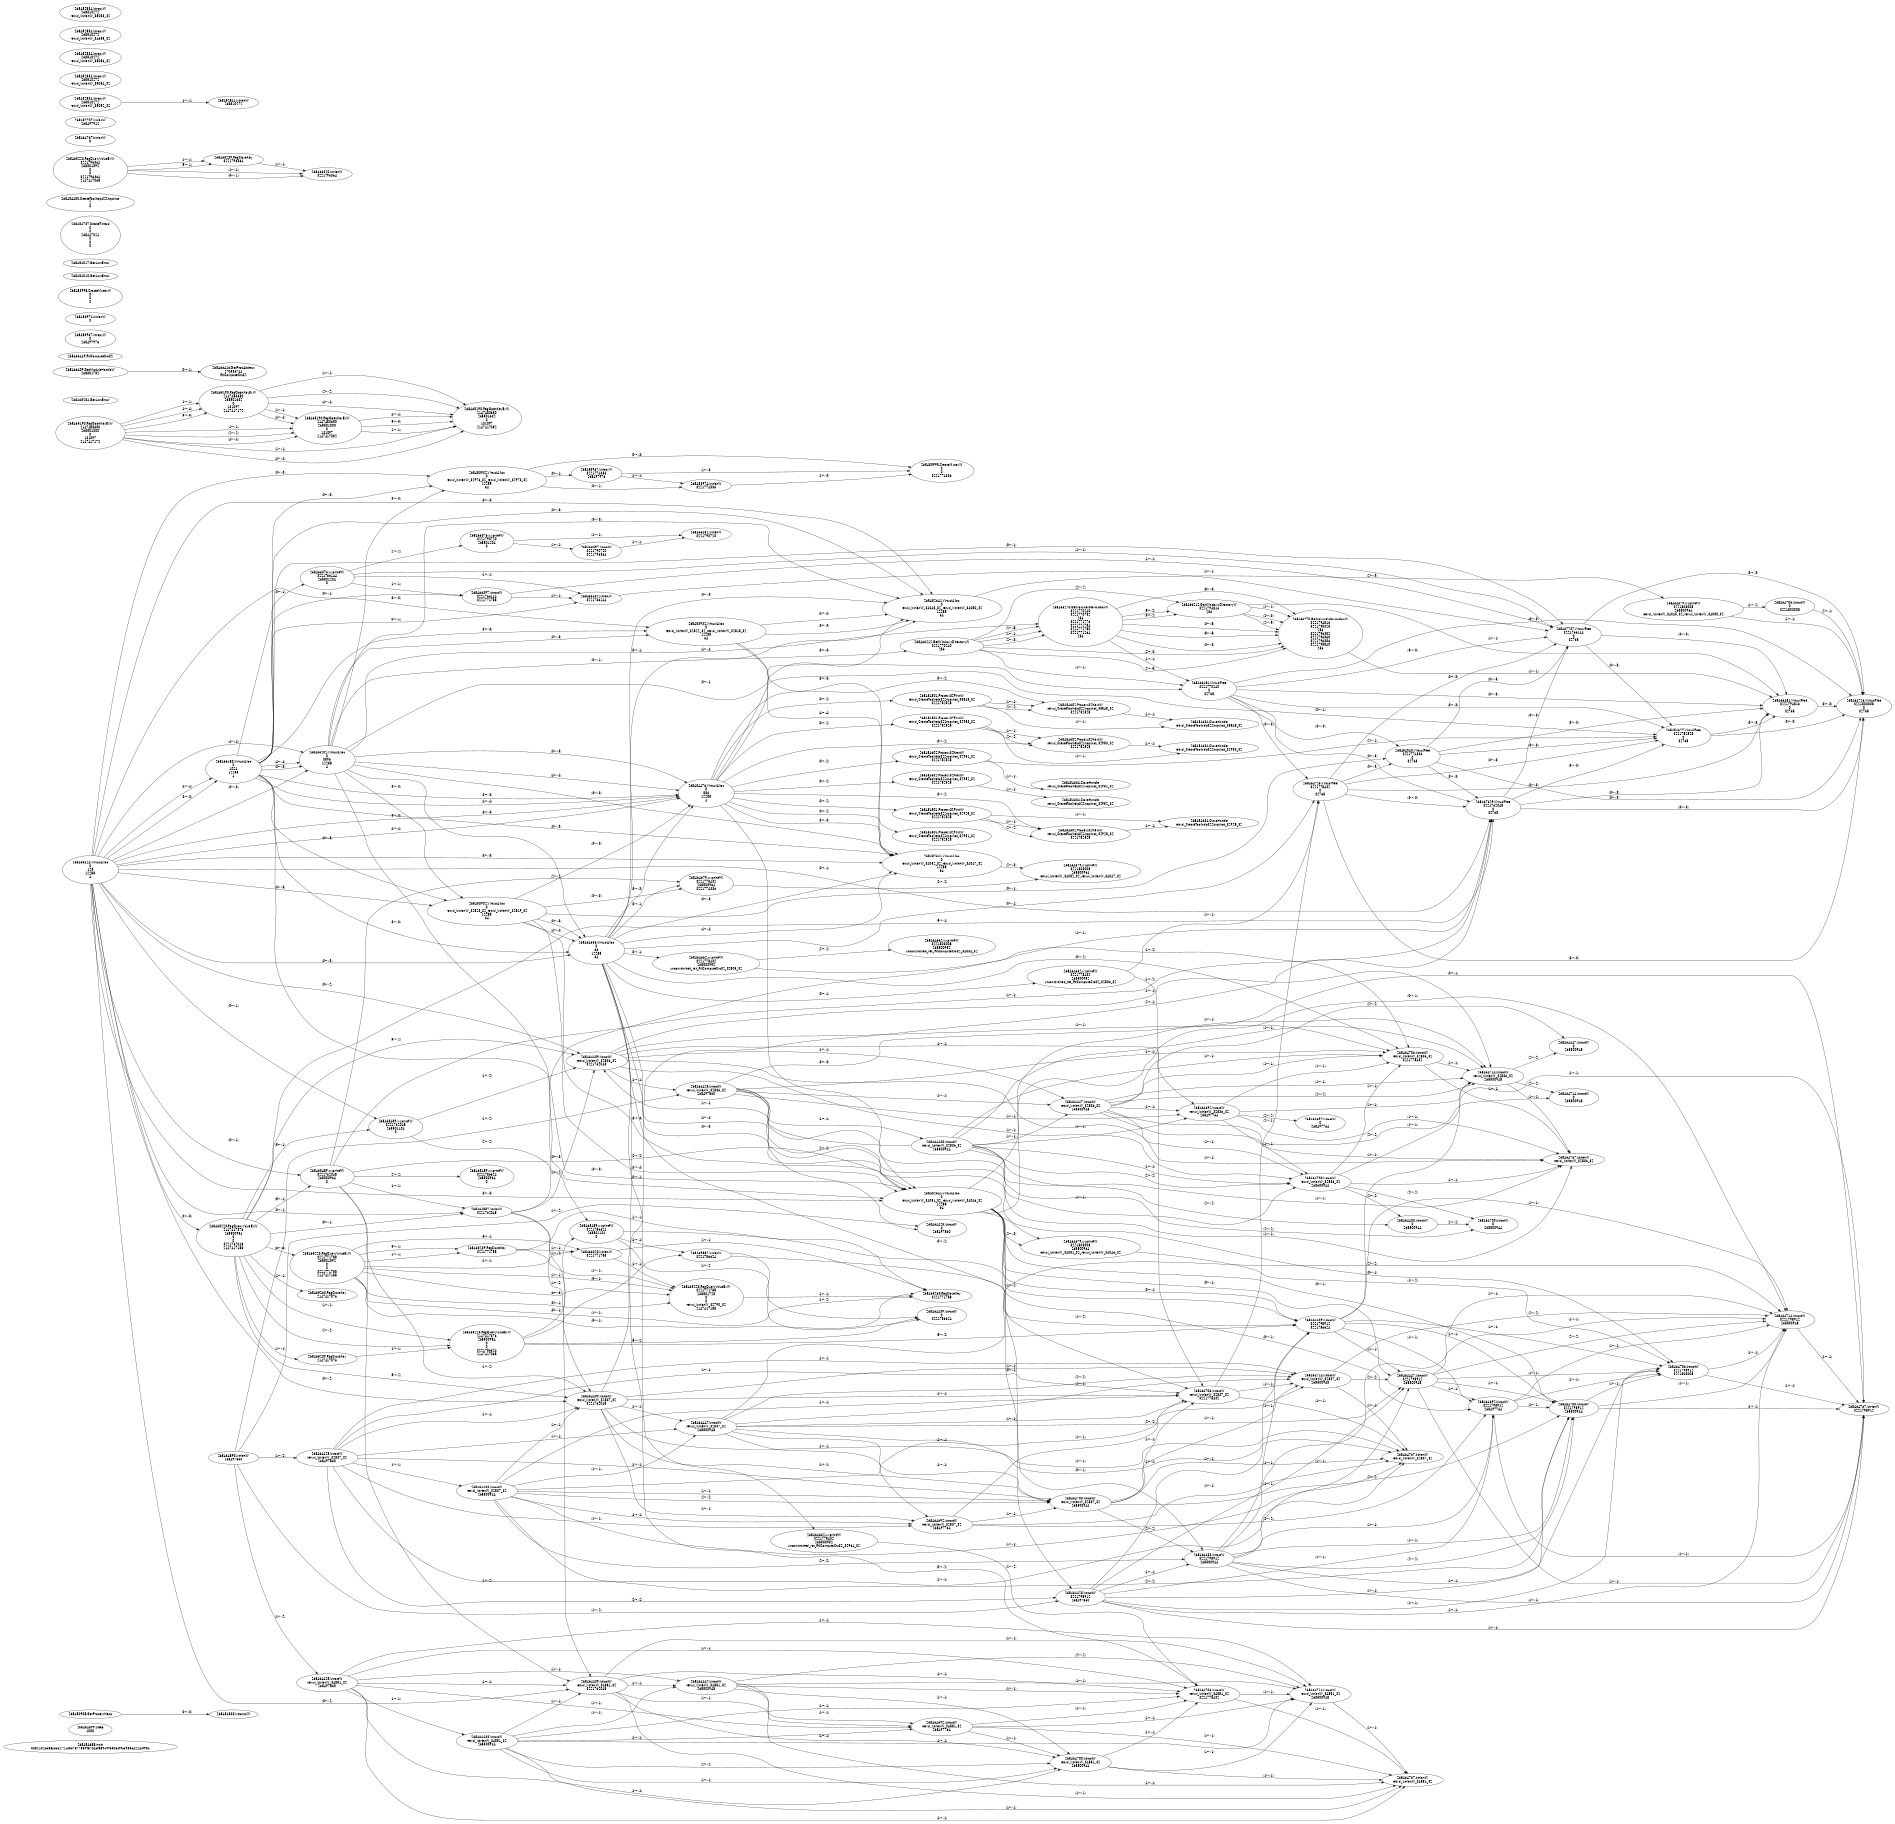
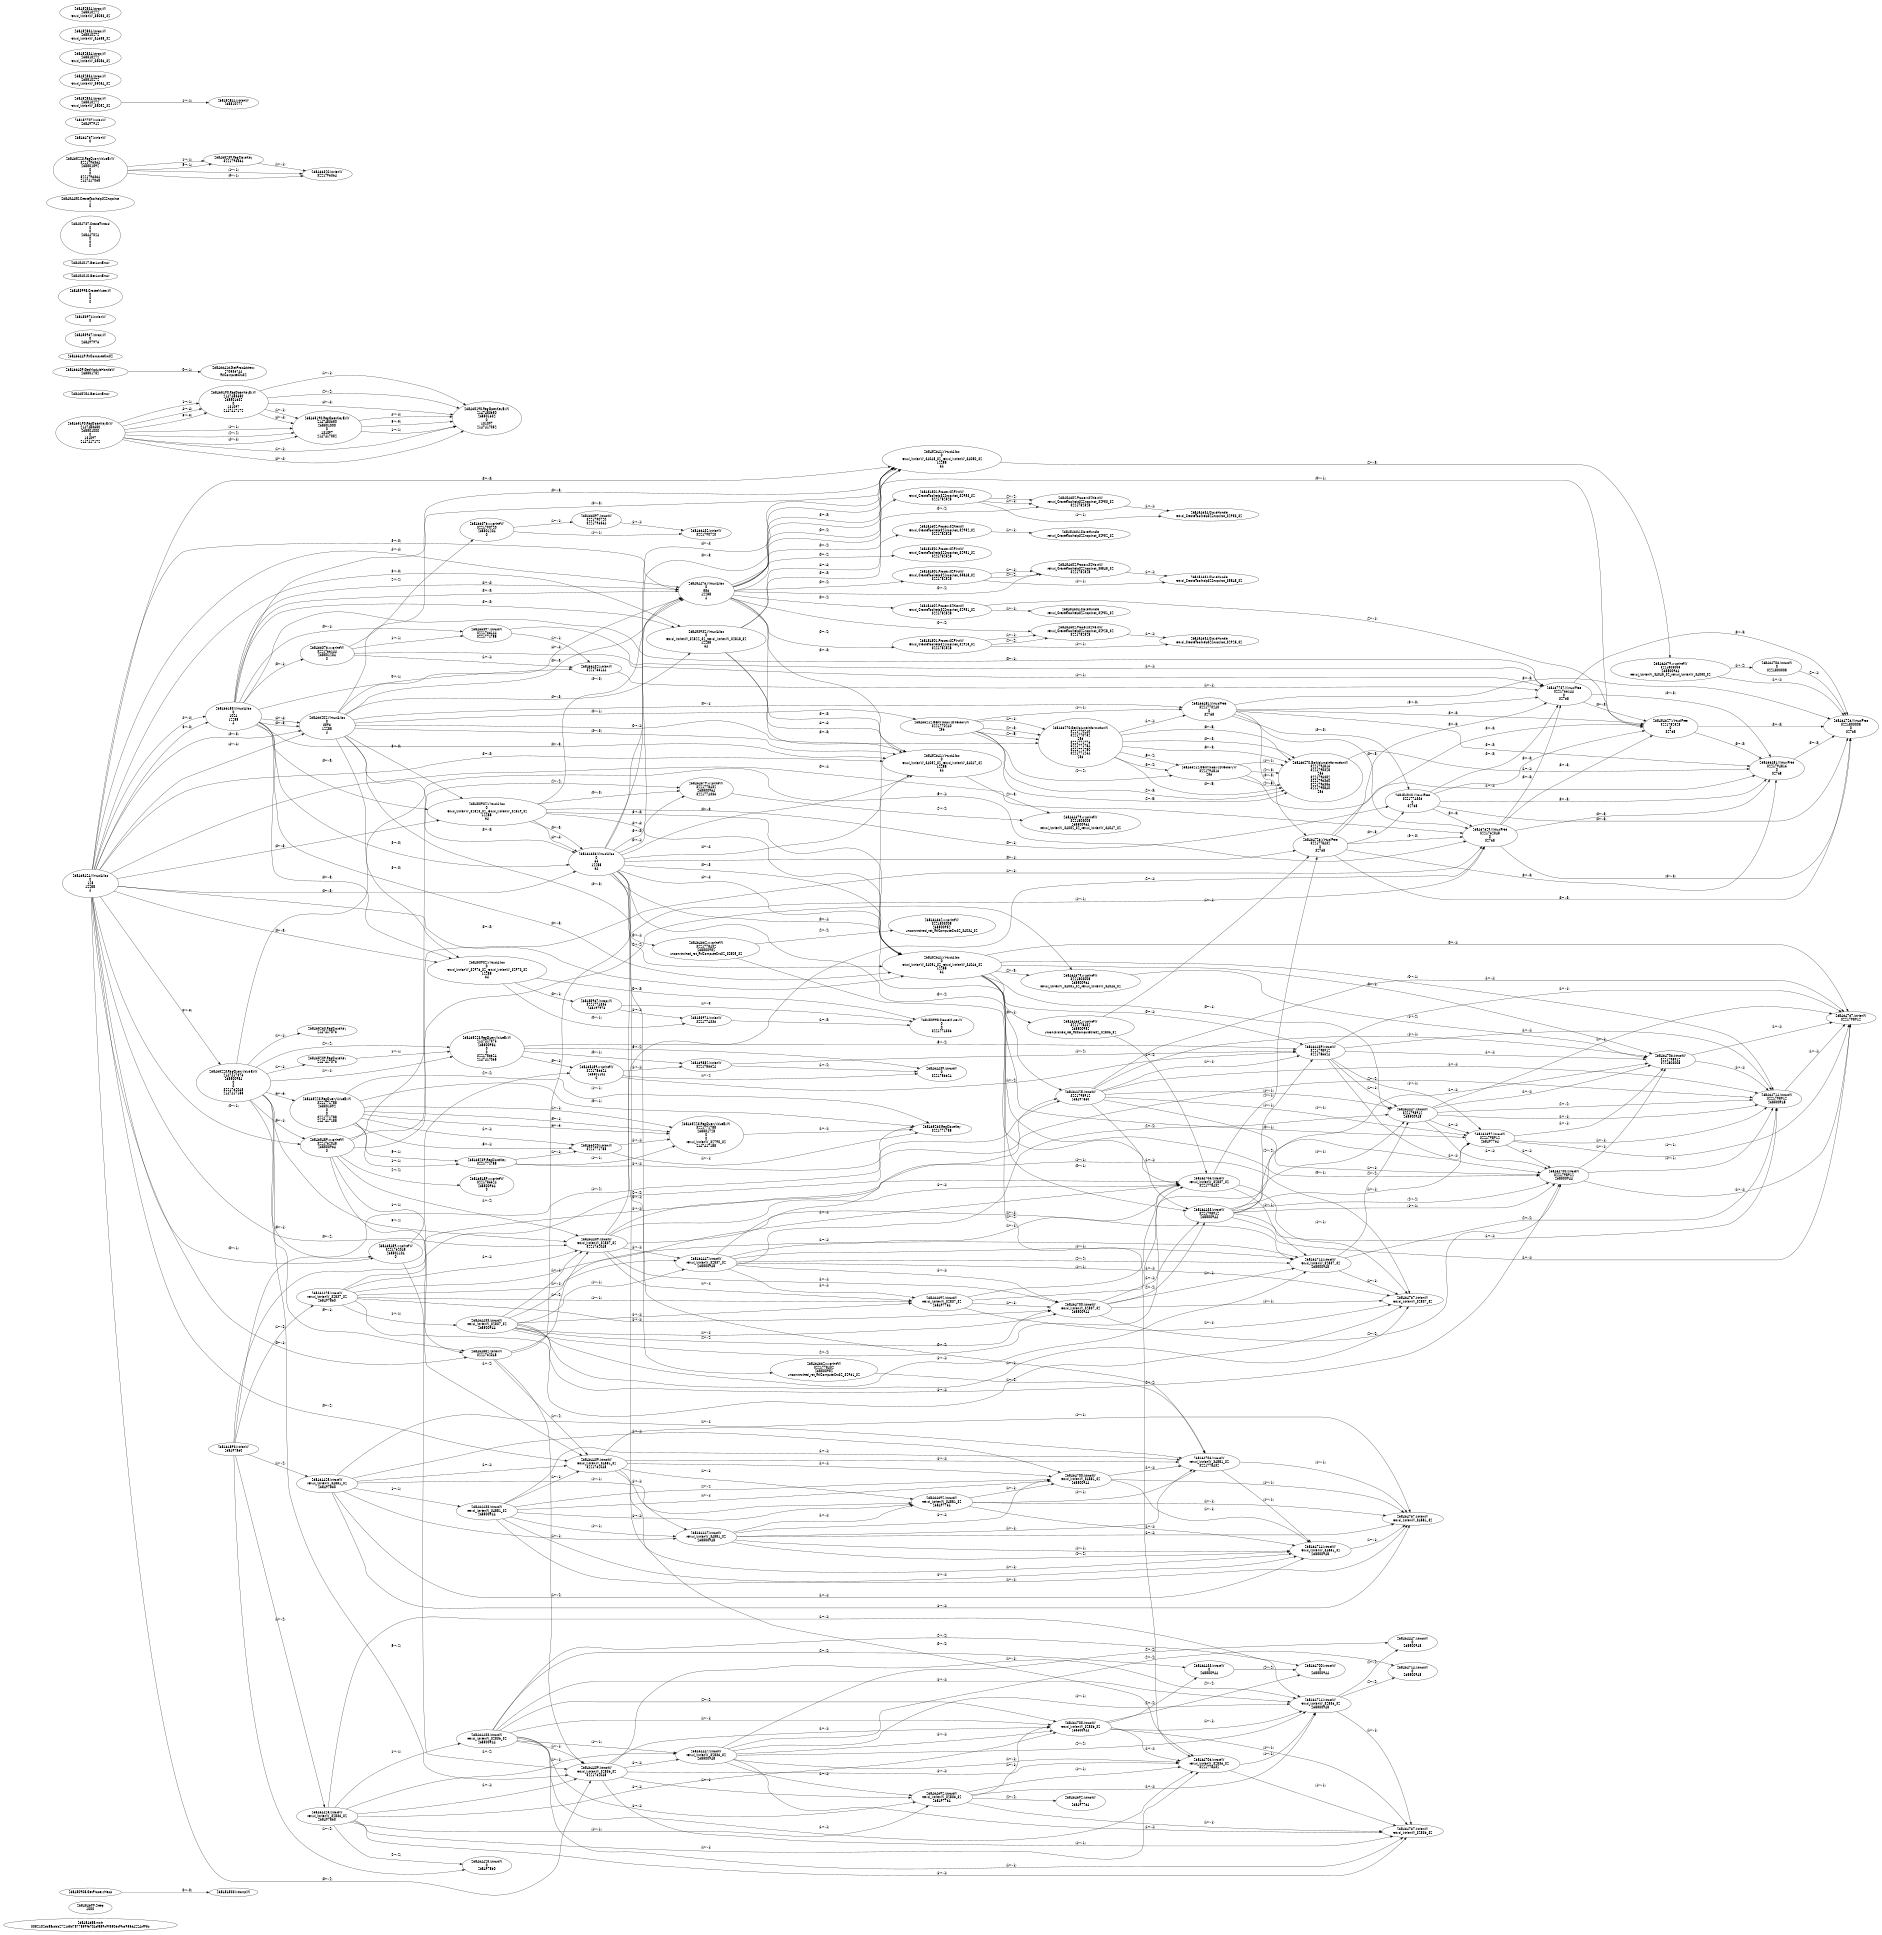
edge "268464439.lstrcatW retval_lstrlenW_32836_32 3221762048" -> "268464425.lstrcatW retval_lstrlenW_32836_32 268497860": reversed
edge "268464425.lstrcatW retval_lstrlenW_32837_32 268497860" -> "268464706.lstrcatW retval_lstrlenW_32837_32 3221778432": now "268464893.lstrlenW 268497860" -> "268464706.lstrcatW retval_lstrlenW_32837_32 3221778432"
